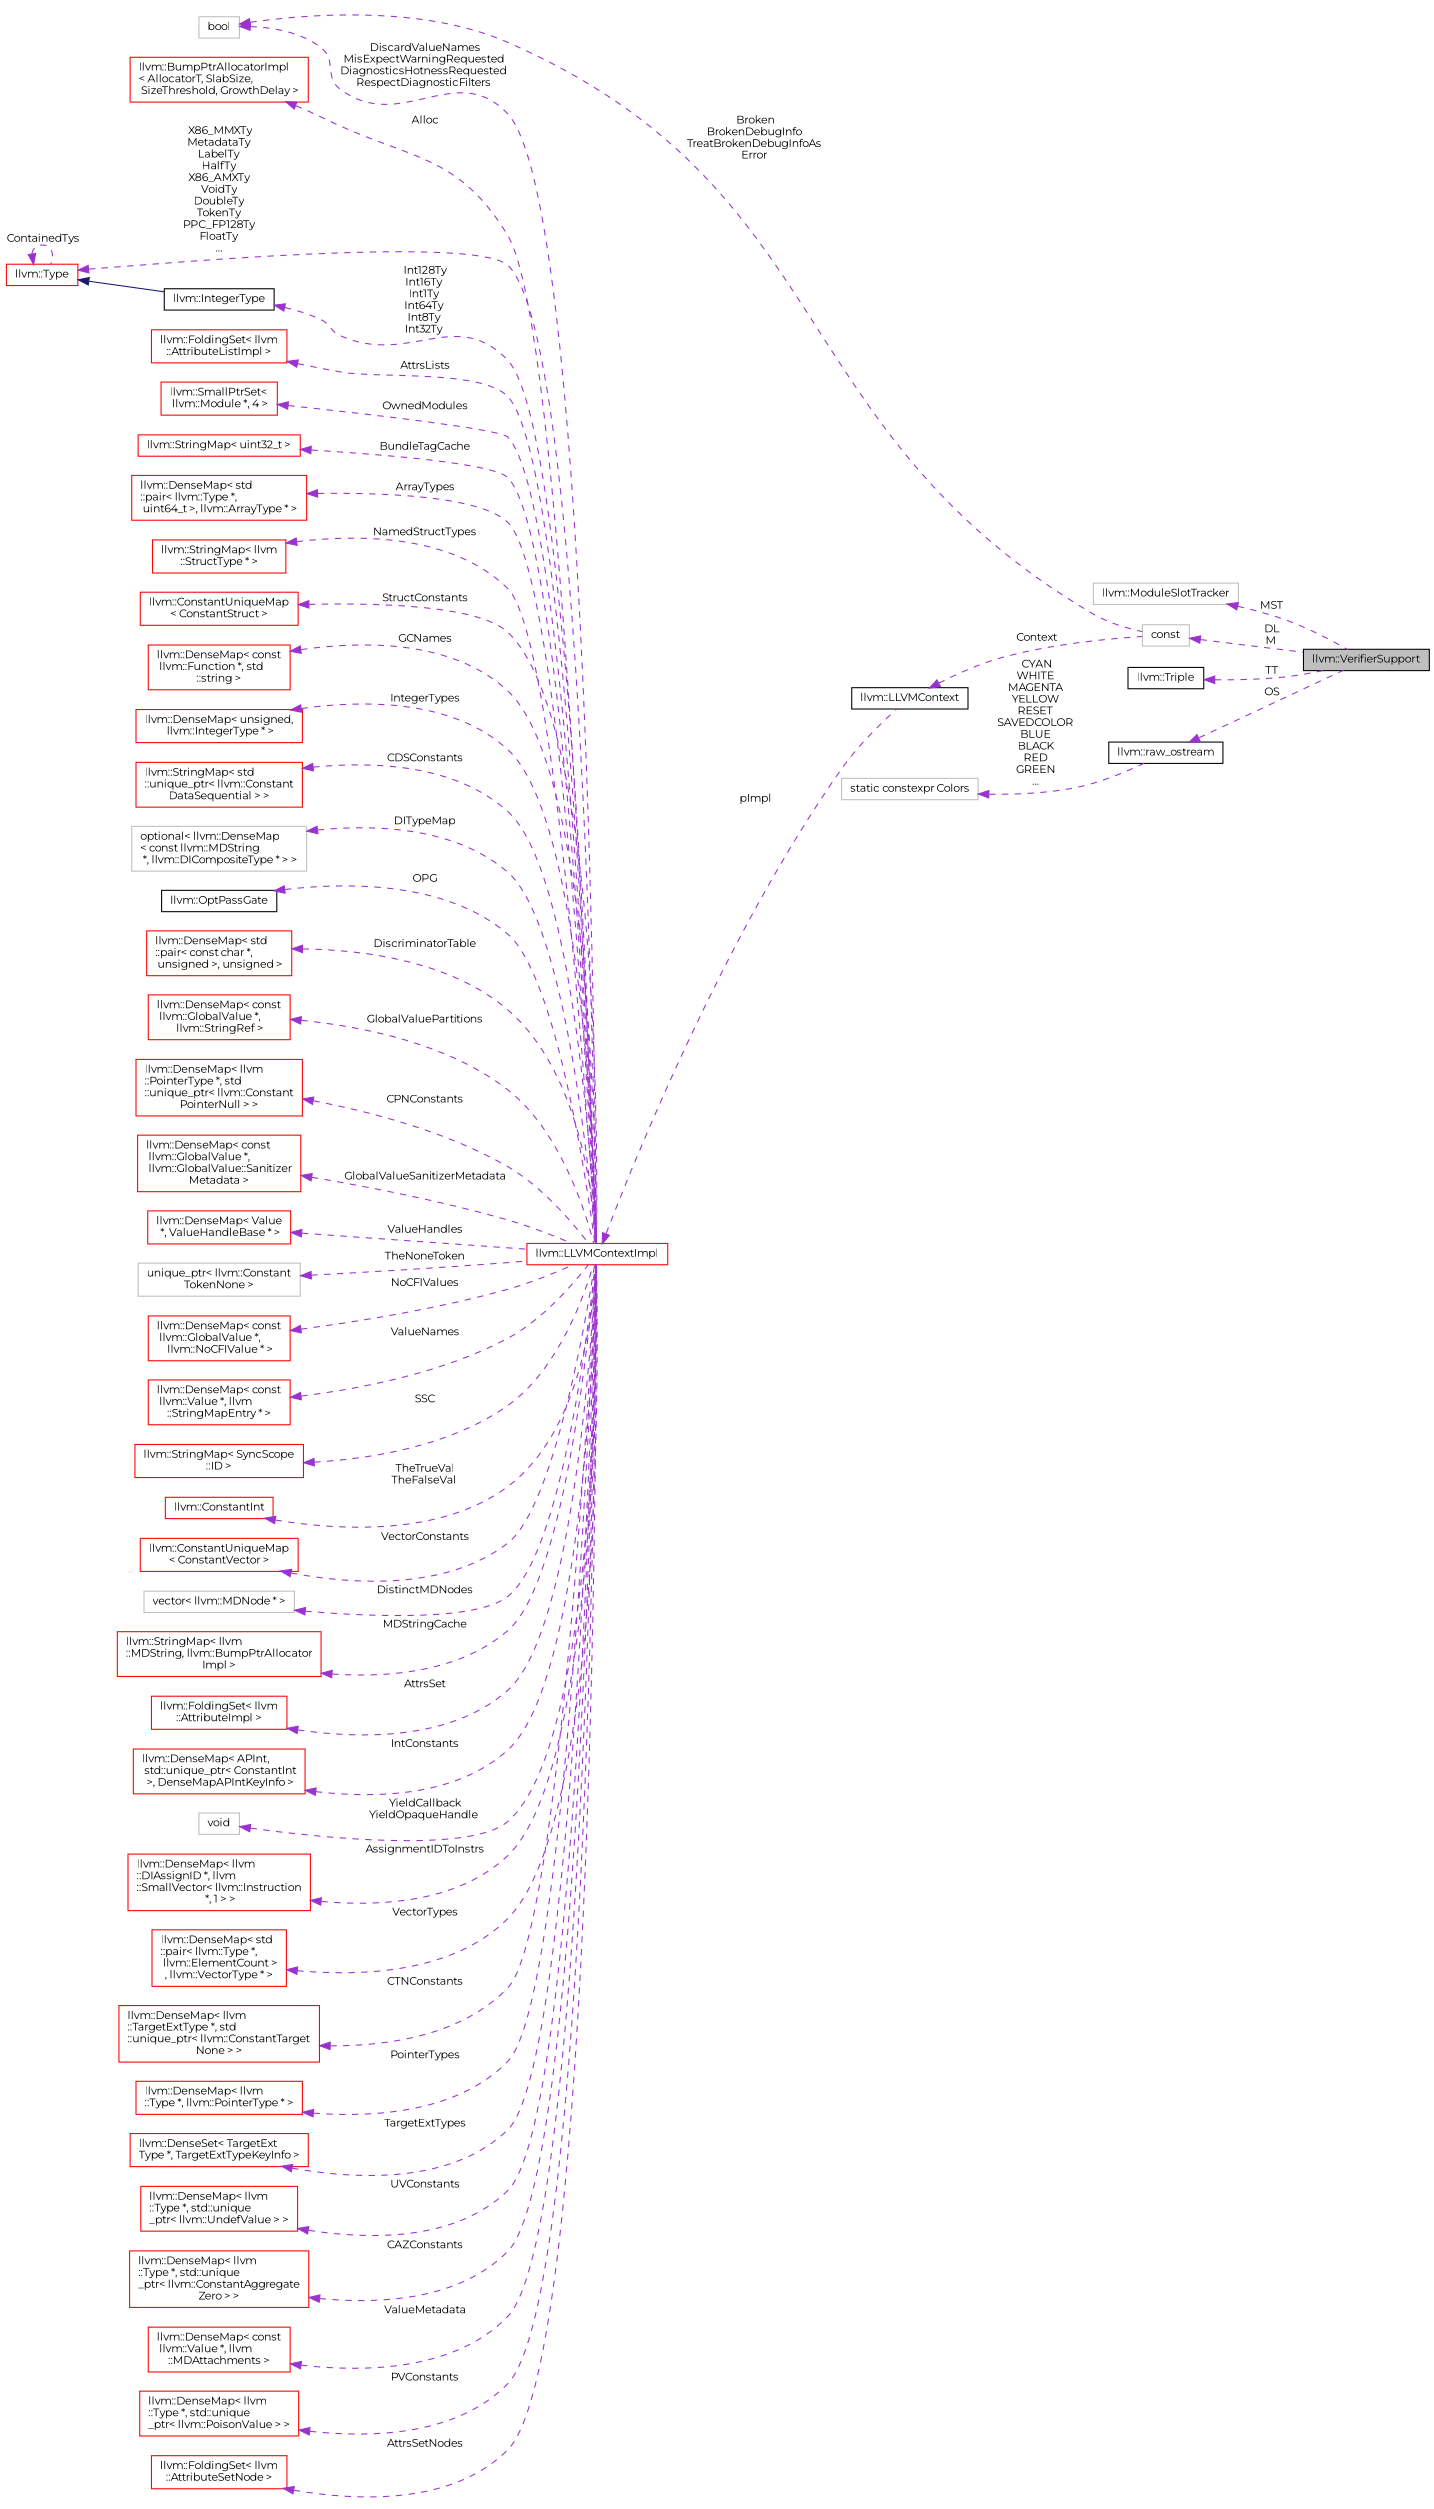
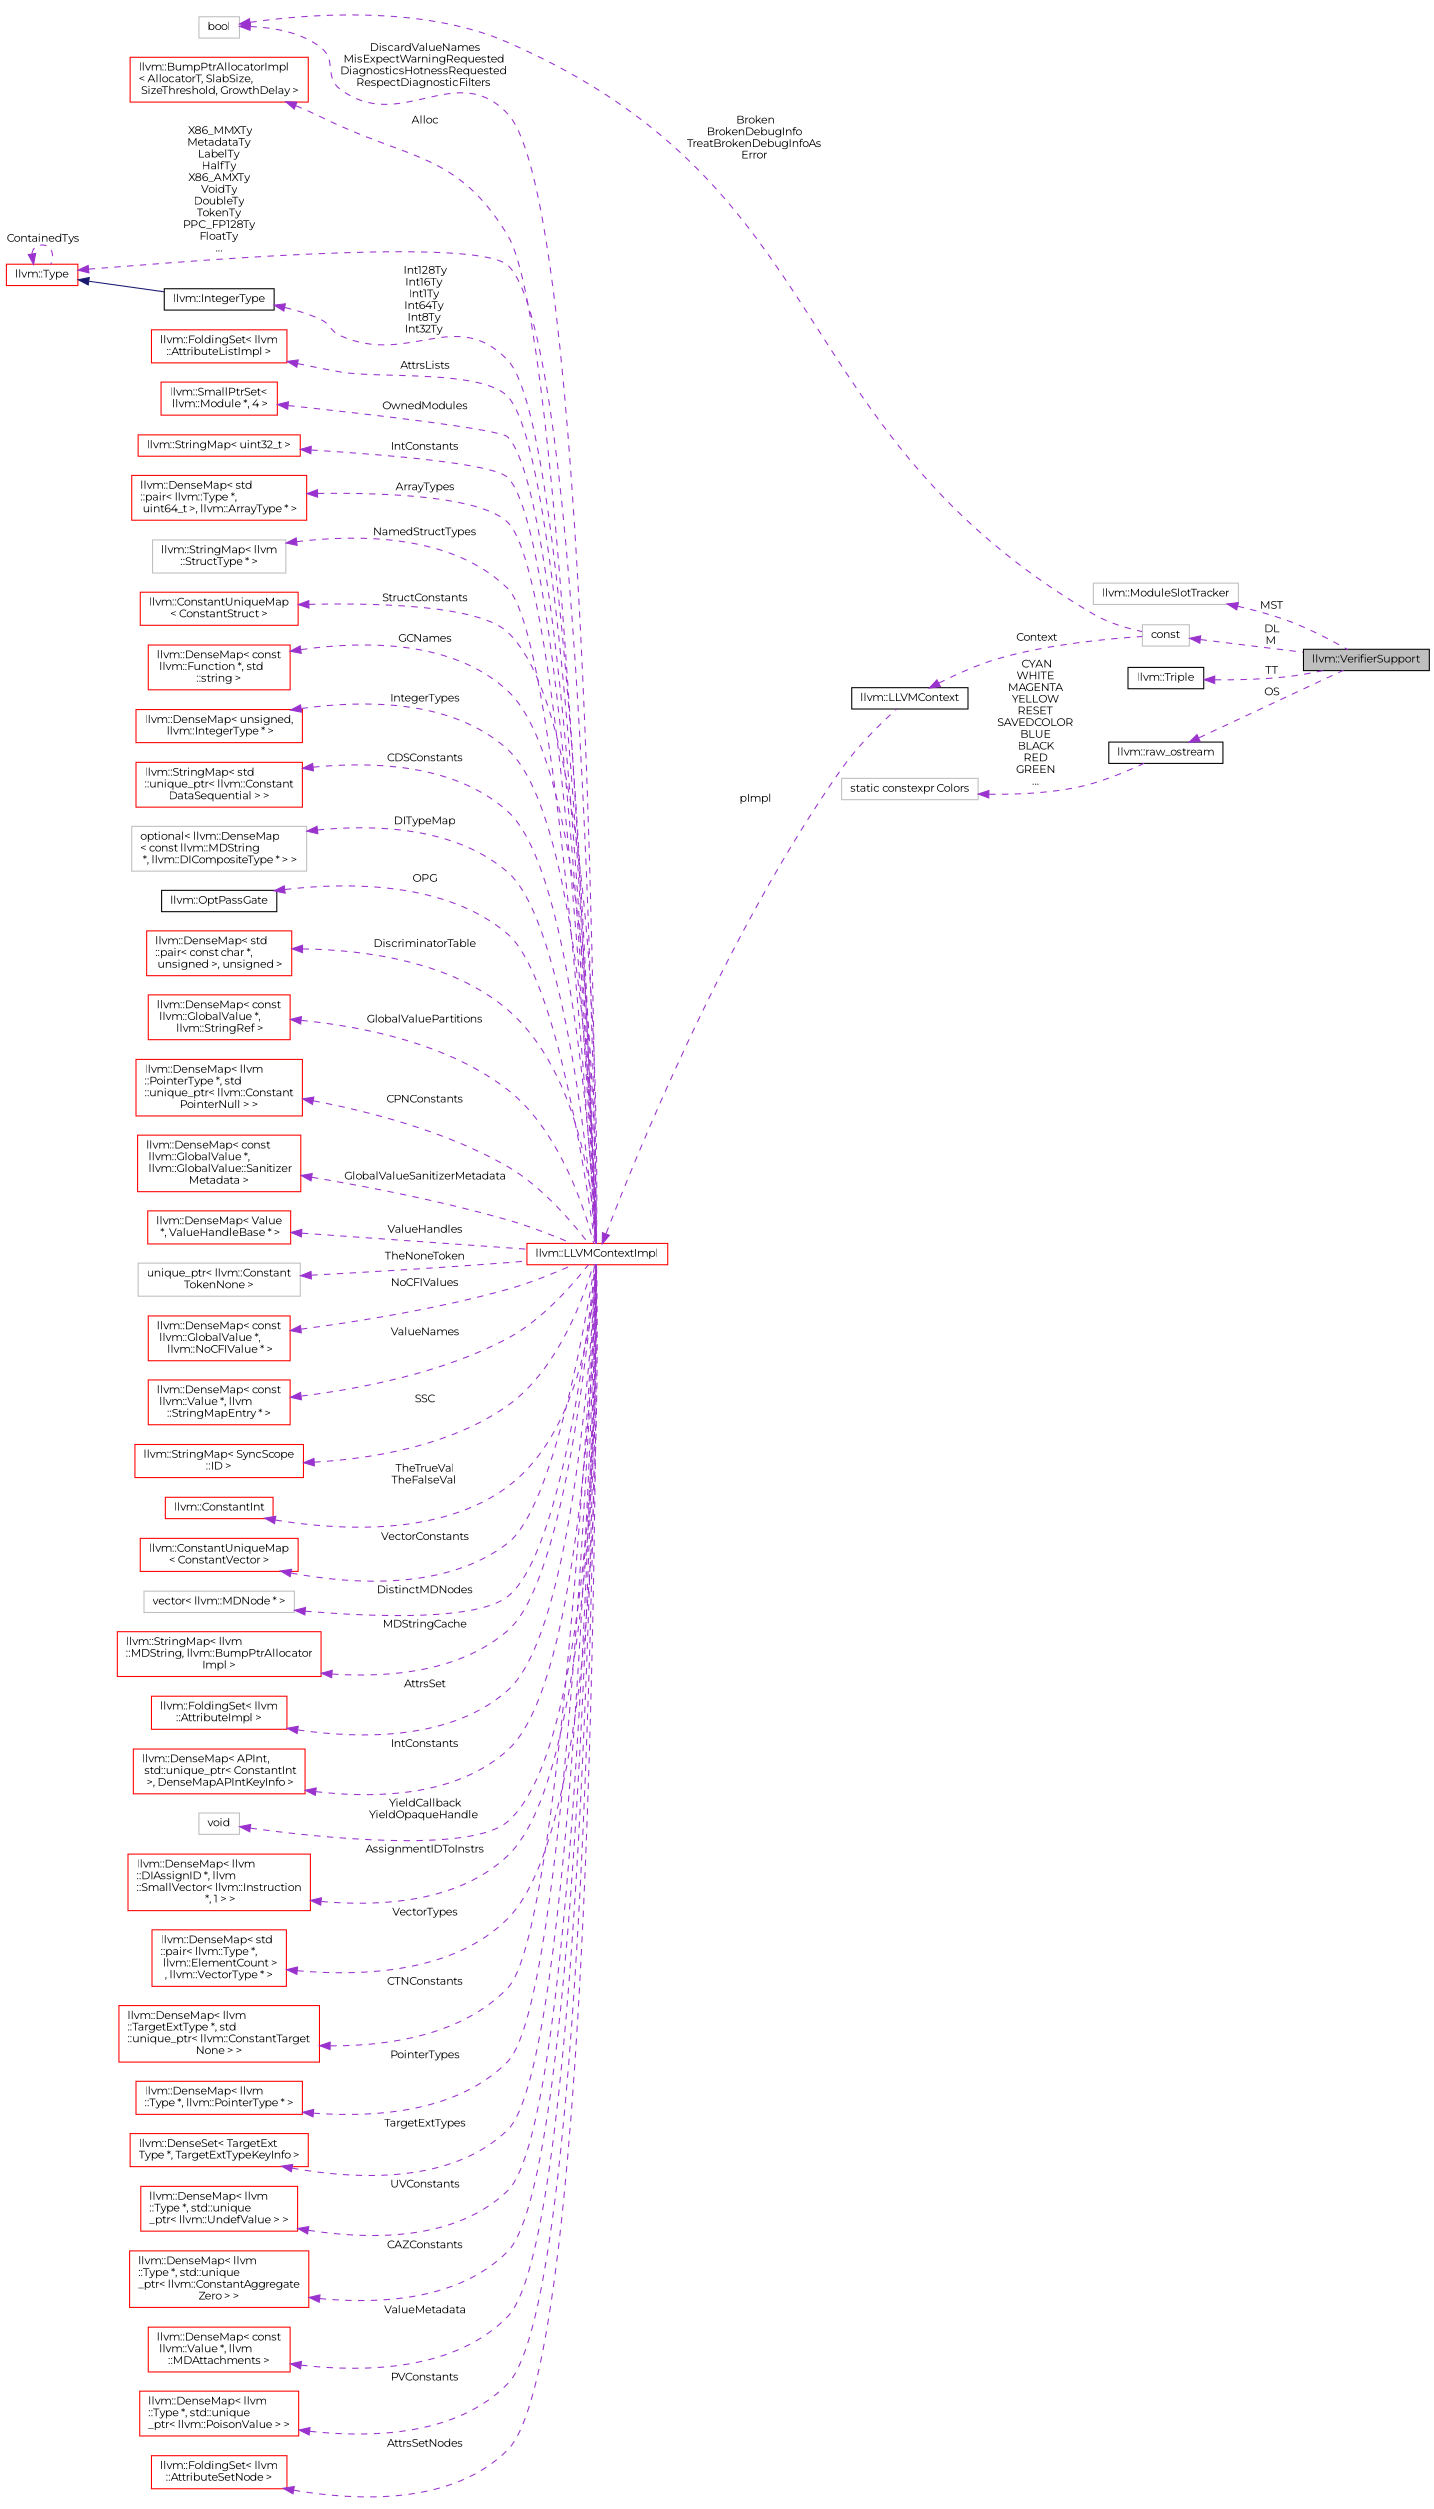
edge "llvm::LLVMContextImpl" -> "llvm::StringMap< uint32_t >": label " BundleTagCache" -> " IntConstants"
node "llvm::StringMap< llvm ::StructType * >": color red -> grey75
